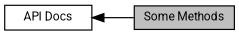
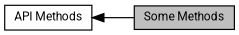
node "API Docs": label "API Docs" -> "API Methods"
